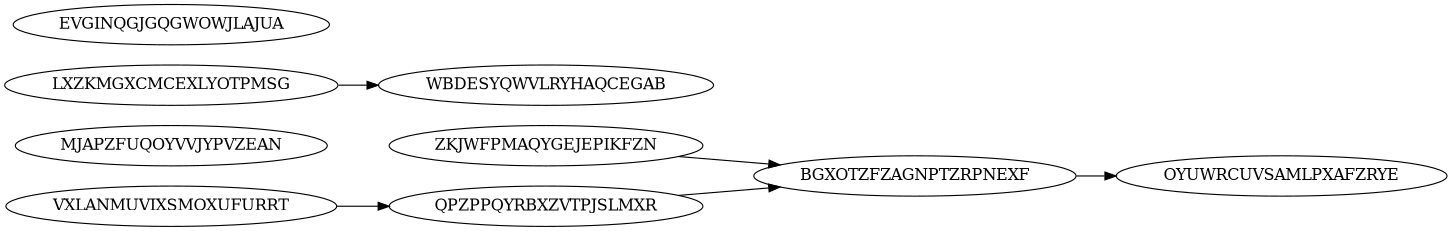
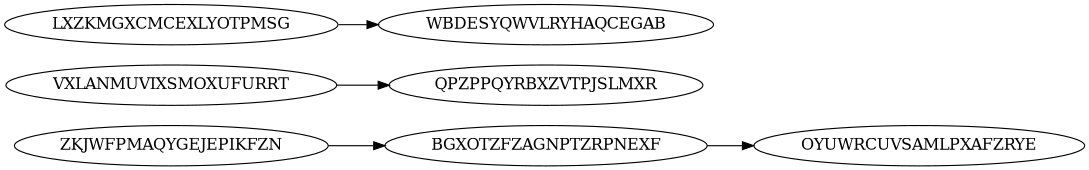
node "EVGINQGJGQGWOWJLAJUA": removed
node "MJAPZFUQOYVVJYPVZEAN": removed
edge "QPZPPQYRBXZVTPJSLMXR" -> "BGXOTZFZAGNPTZRPNEXF": removed
